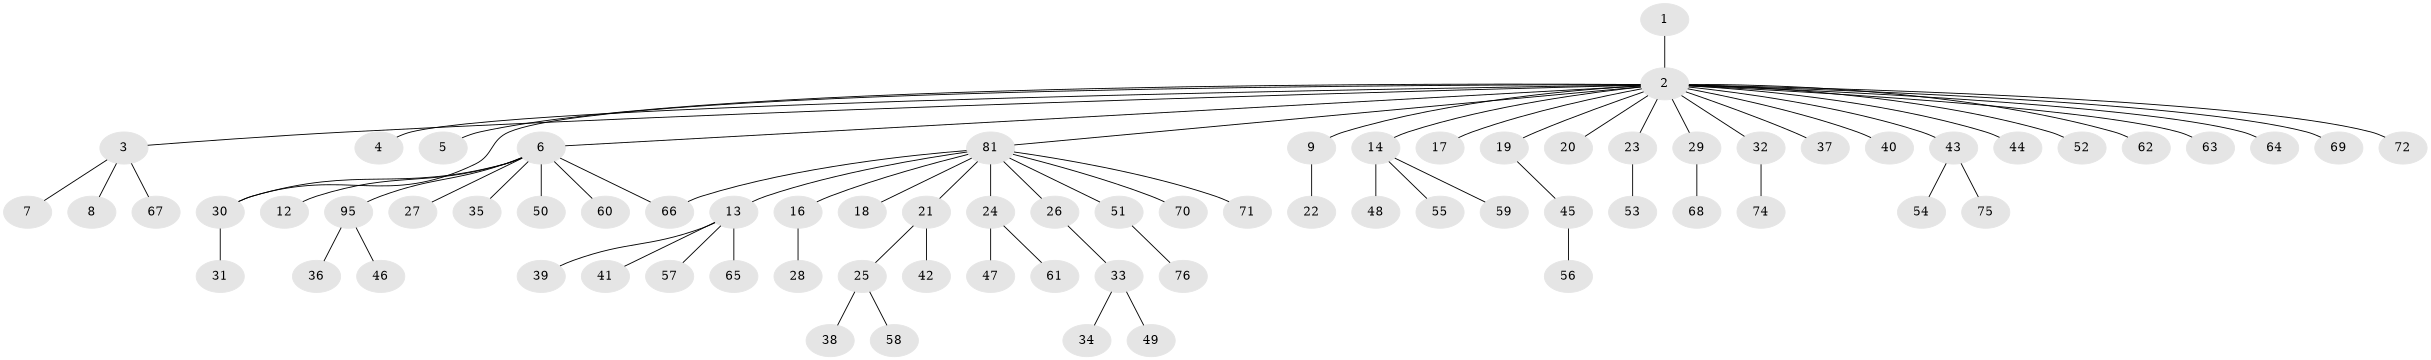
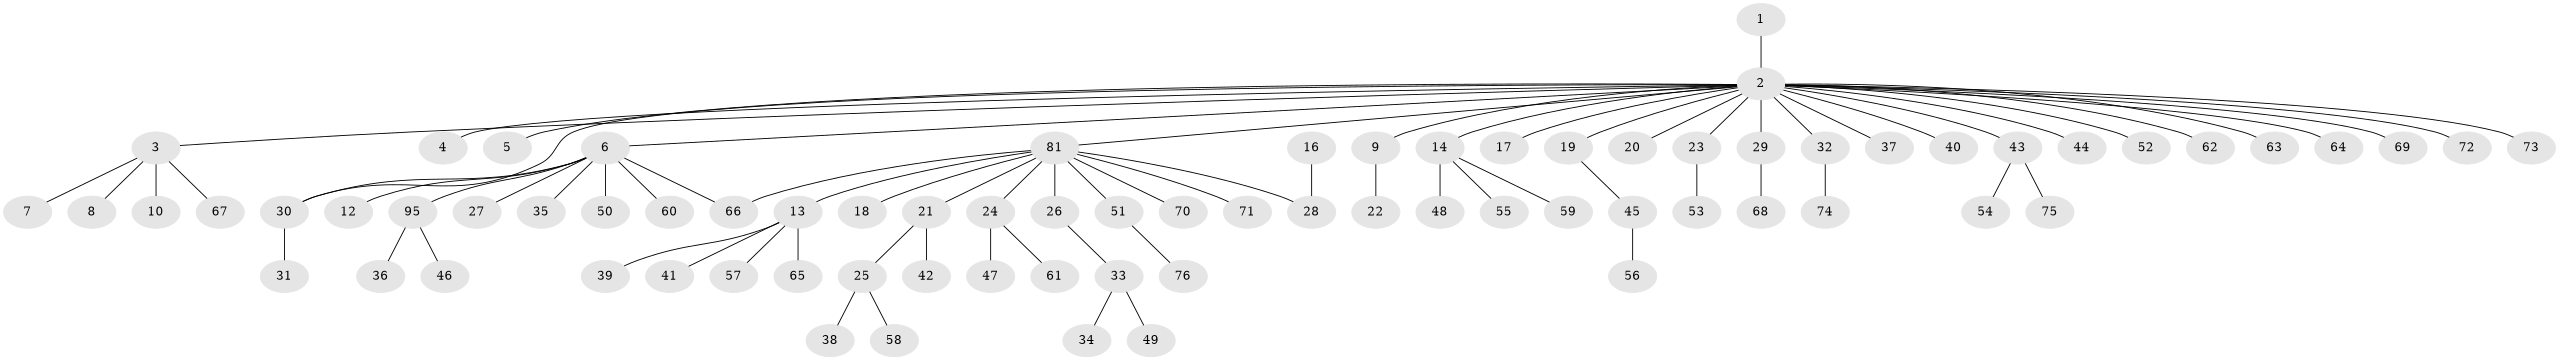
node "73": added
edge "81" -- "16": now "81" -- "28"
node "10": added
